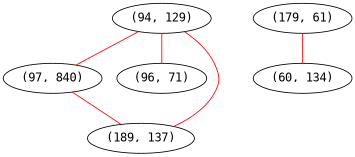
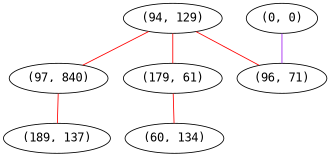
node "(0, 0)": added
edge "(94, 129)" -- "(189, 137)": now "(94, 129)" -- "(179, 61)"
